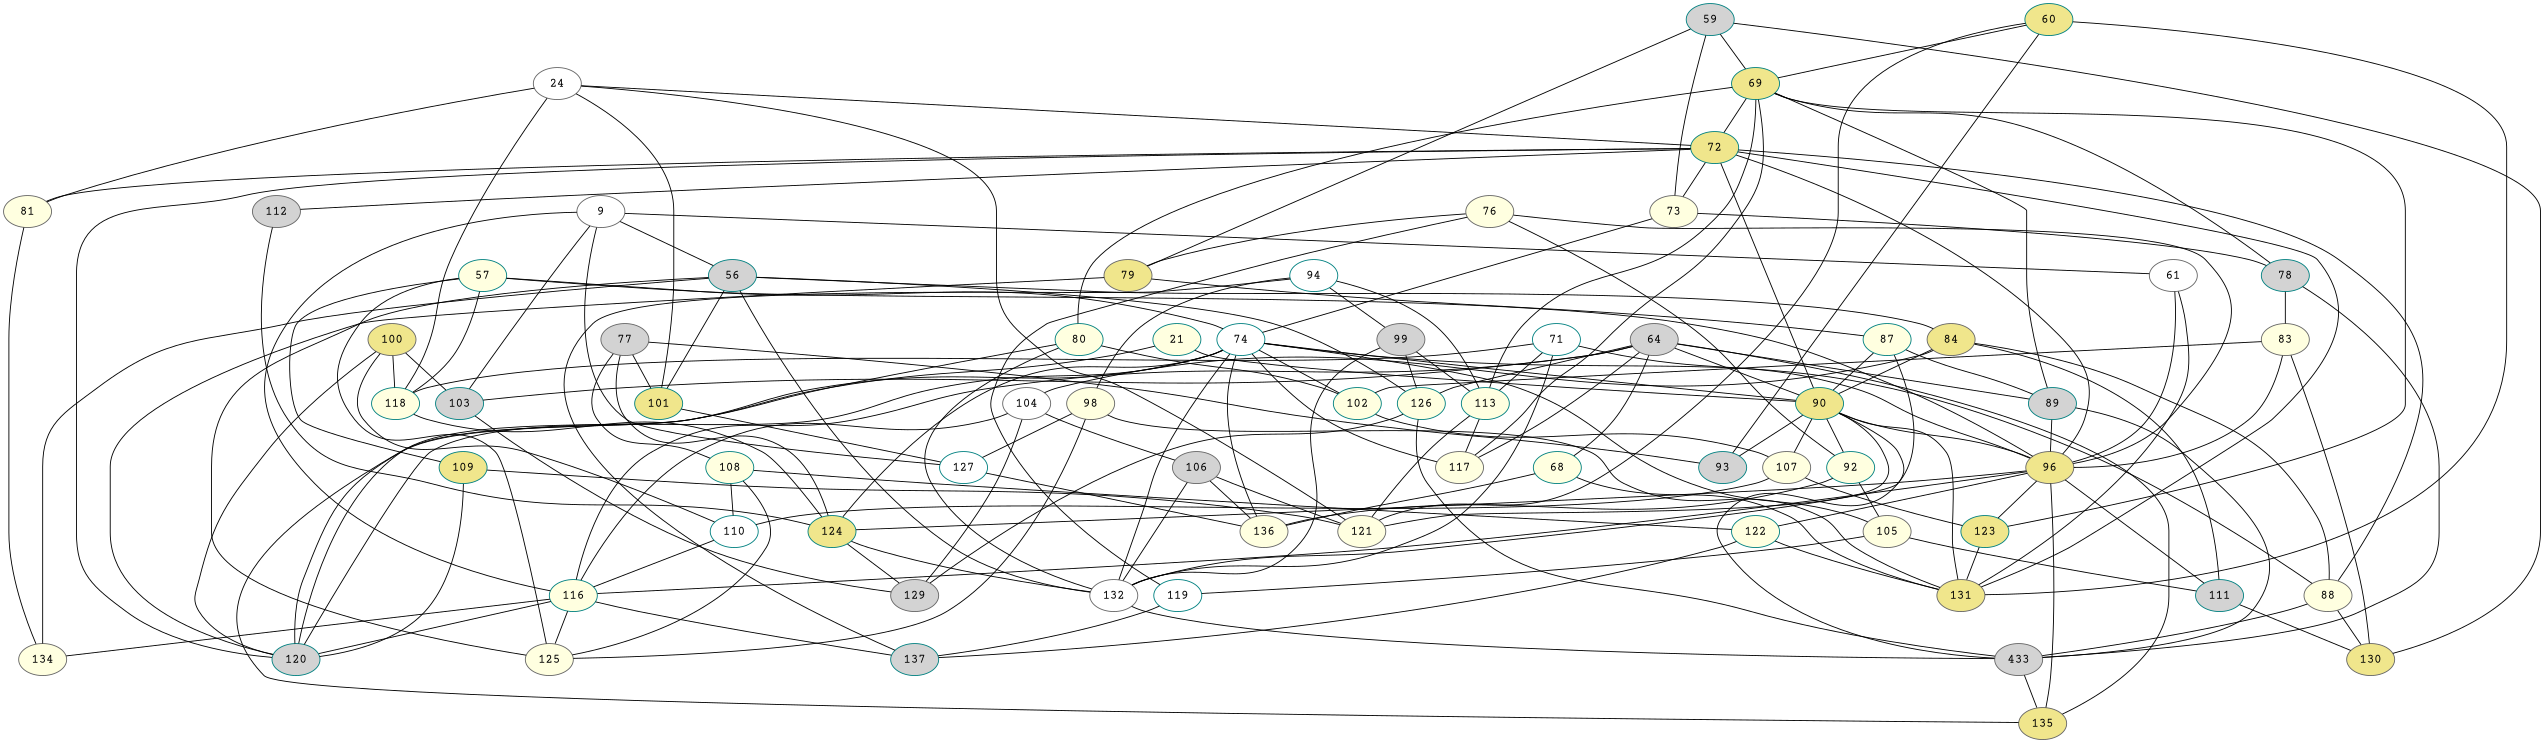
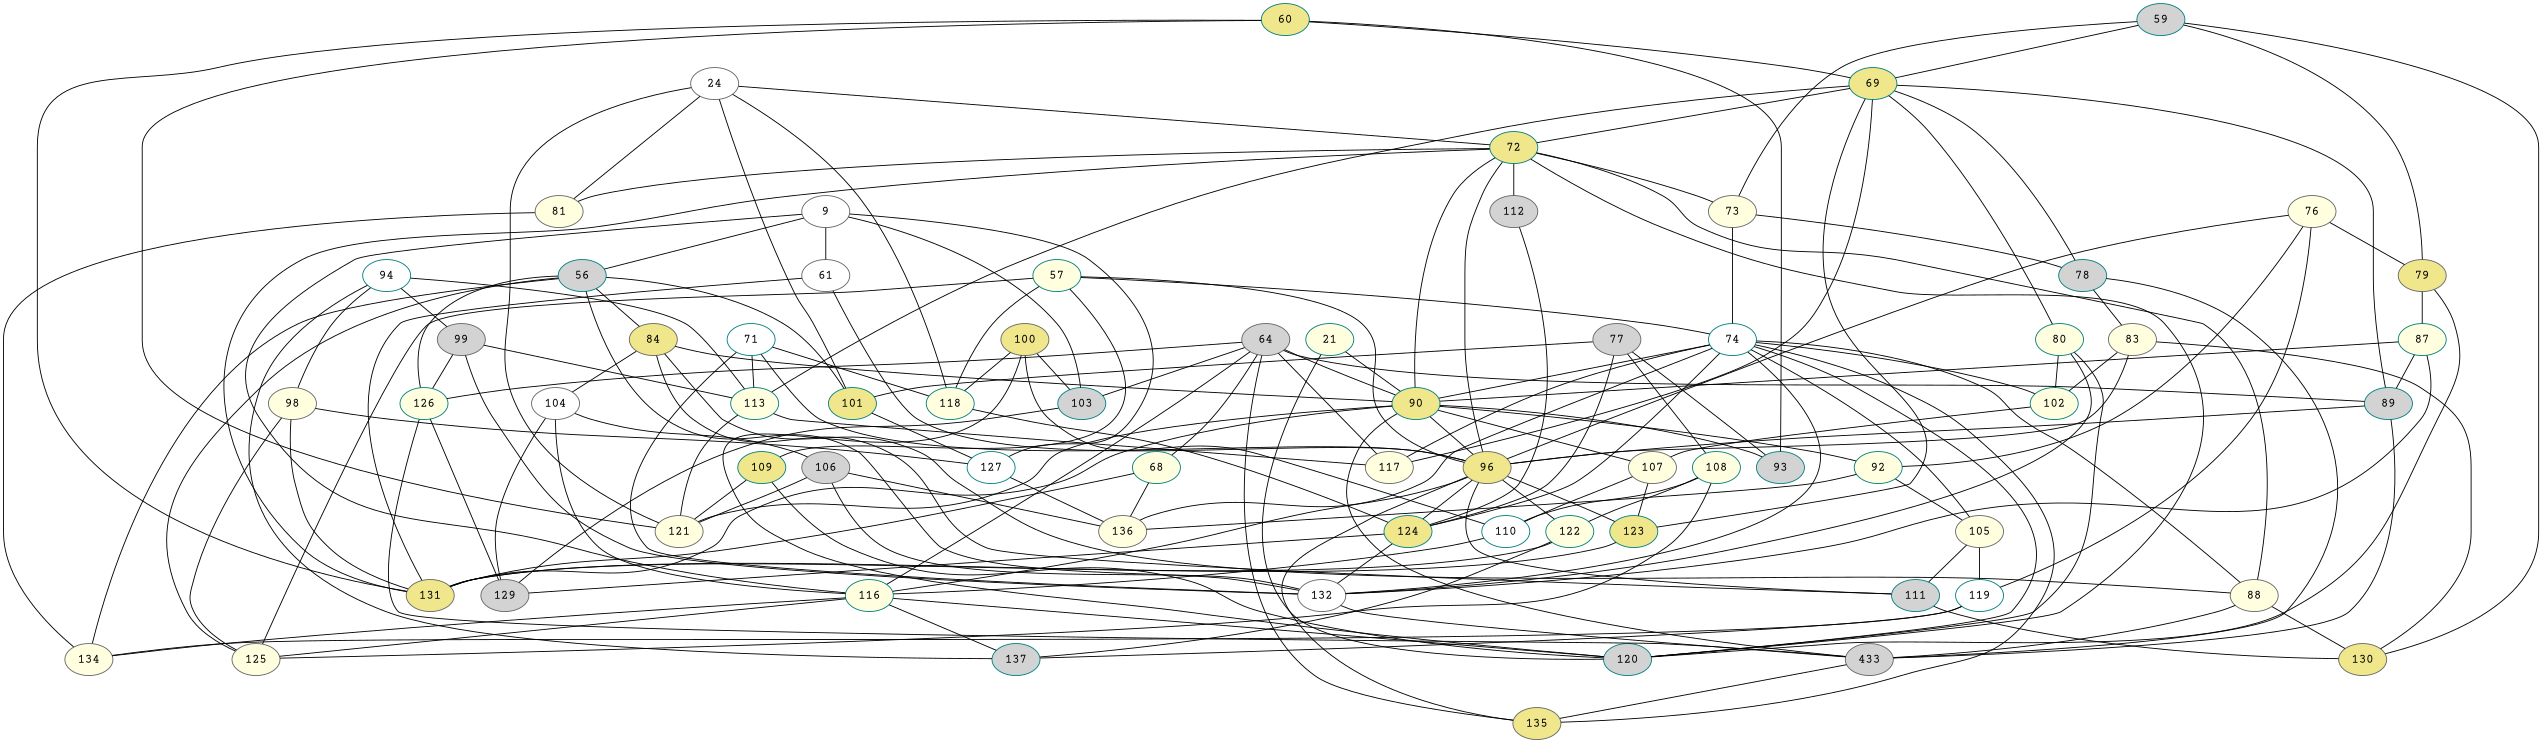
edge "119" -- "134": added
